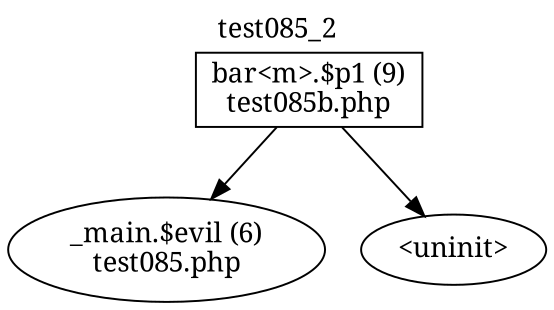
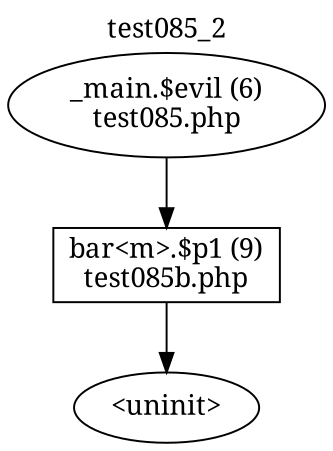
edge "bar<m>.$p1 (9) test085b.php" -> "_main.$evil (6) test085.php": reversed
